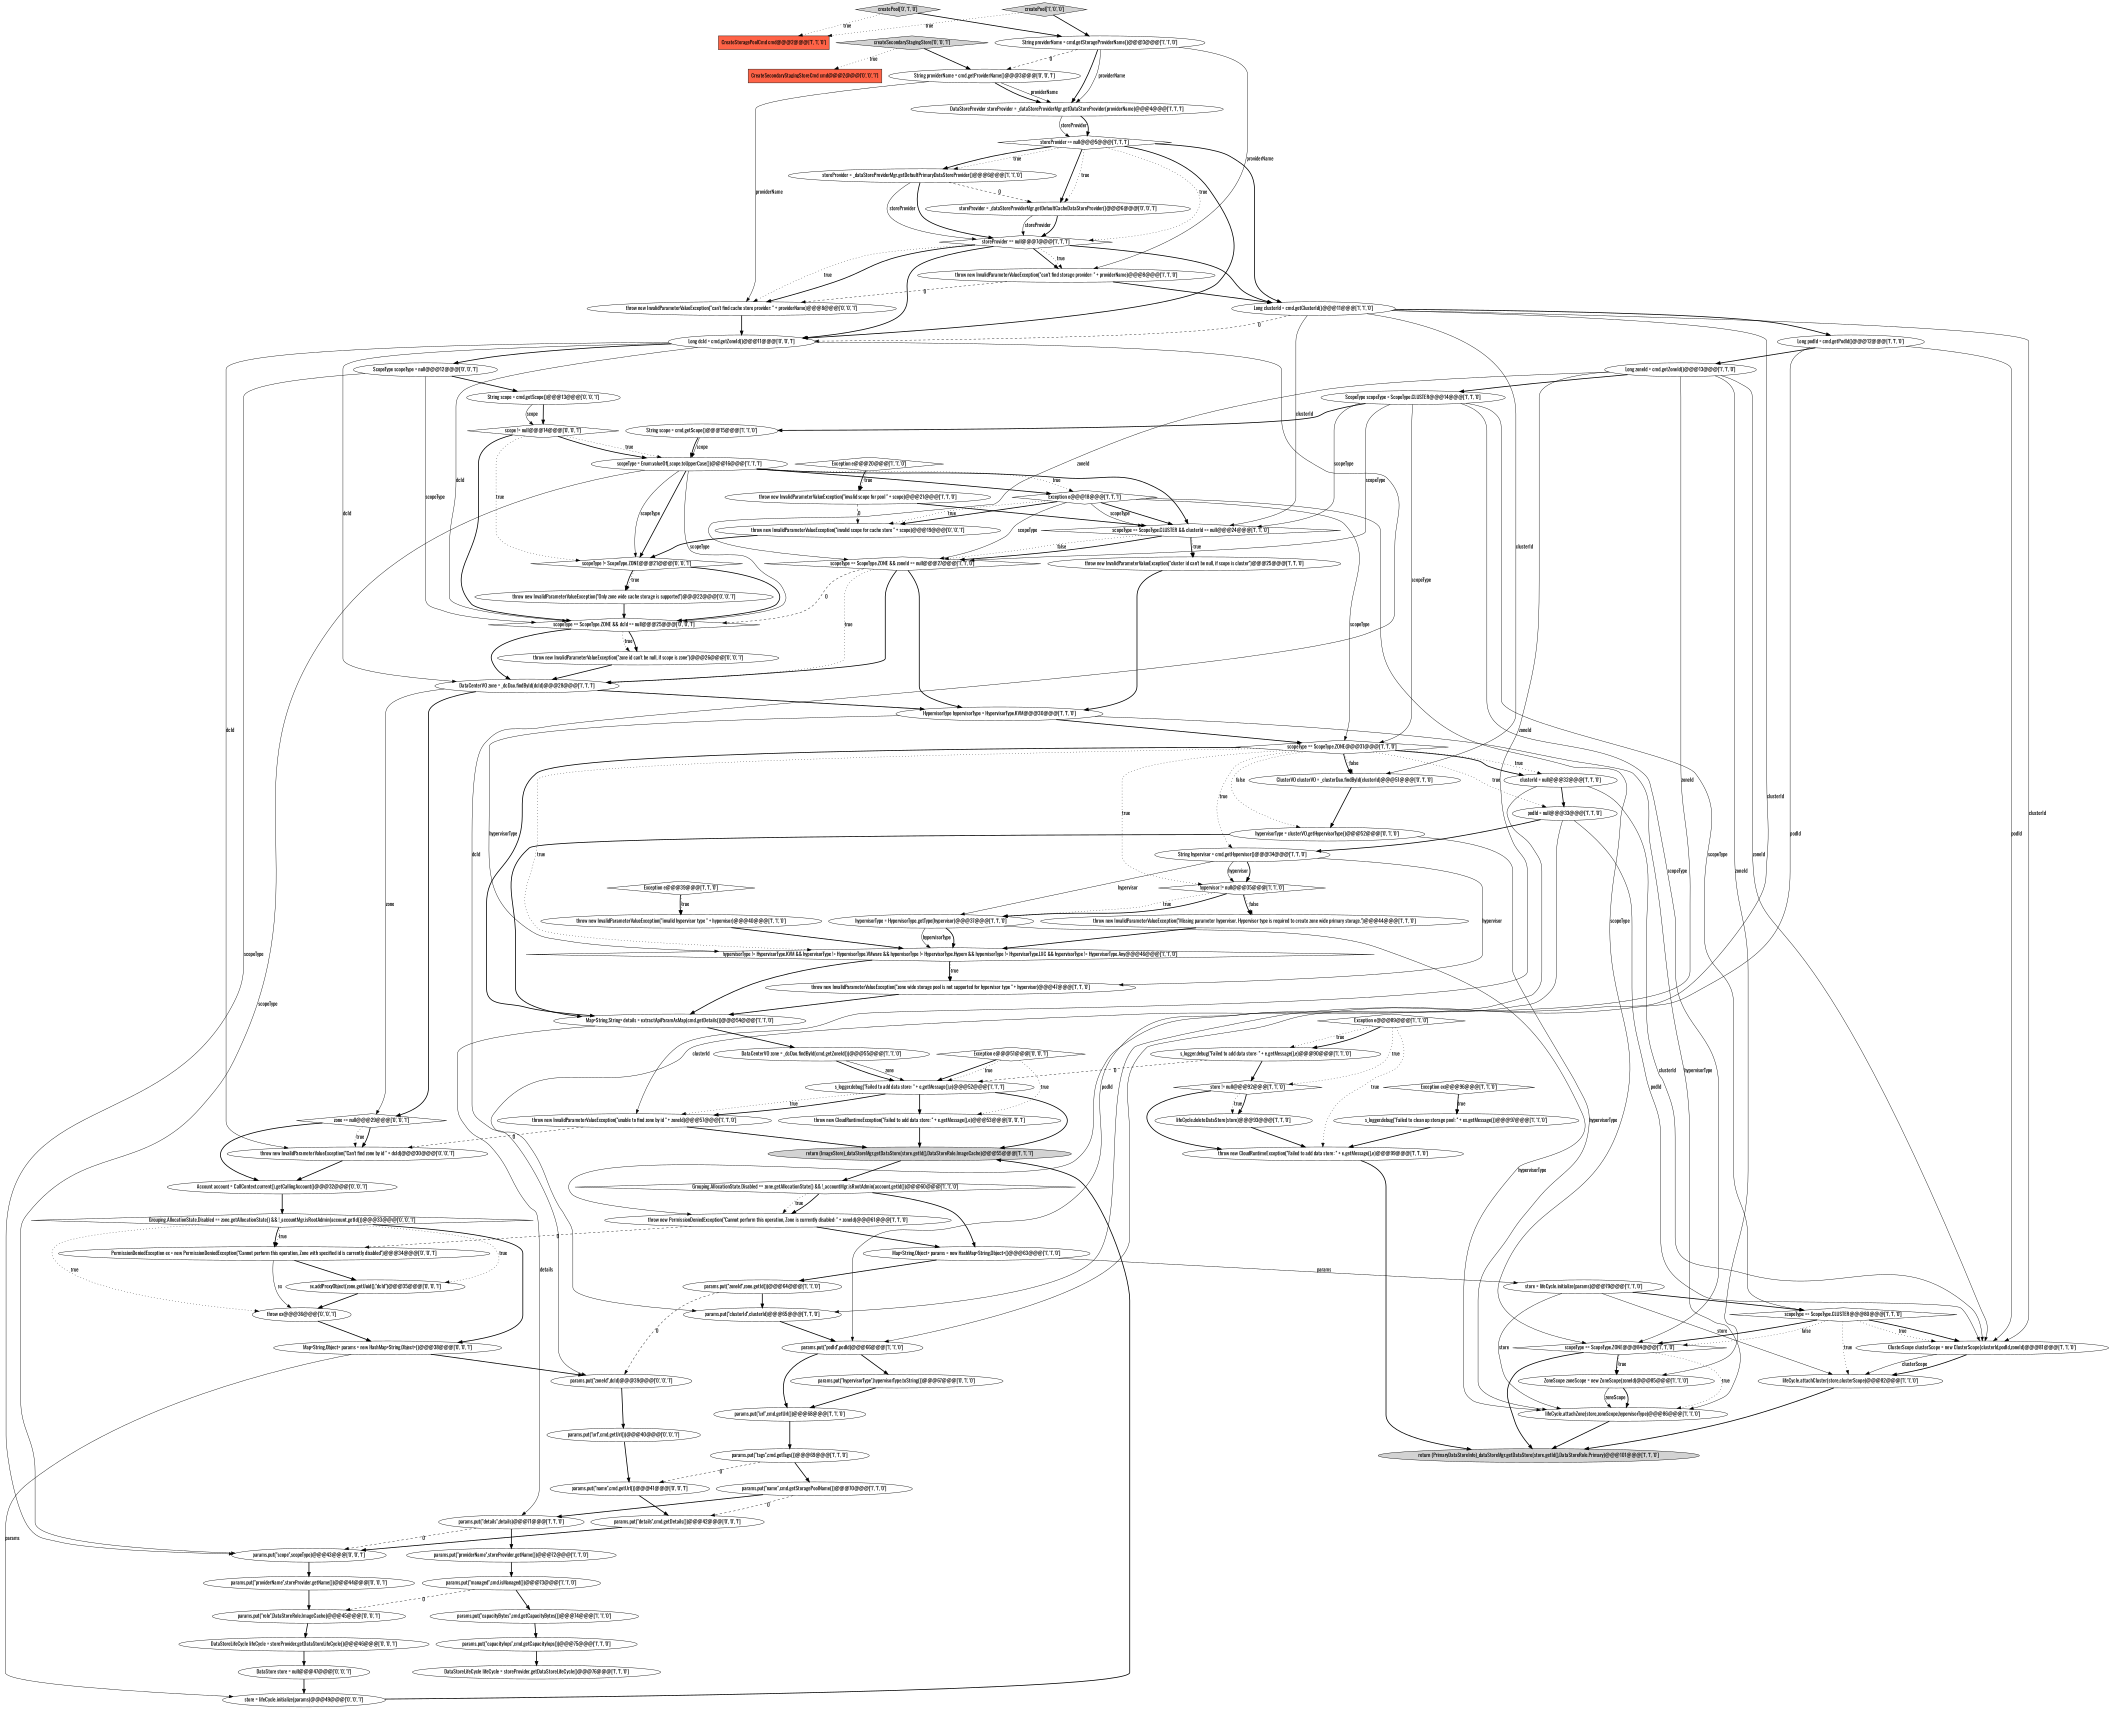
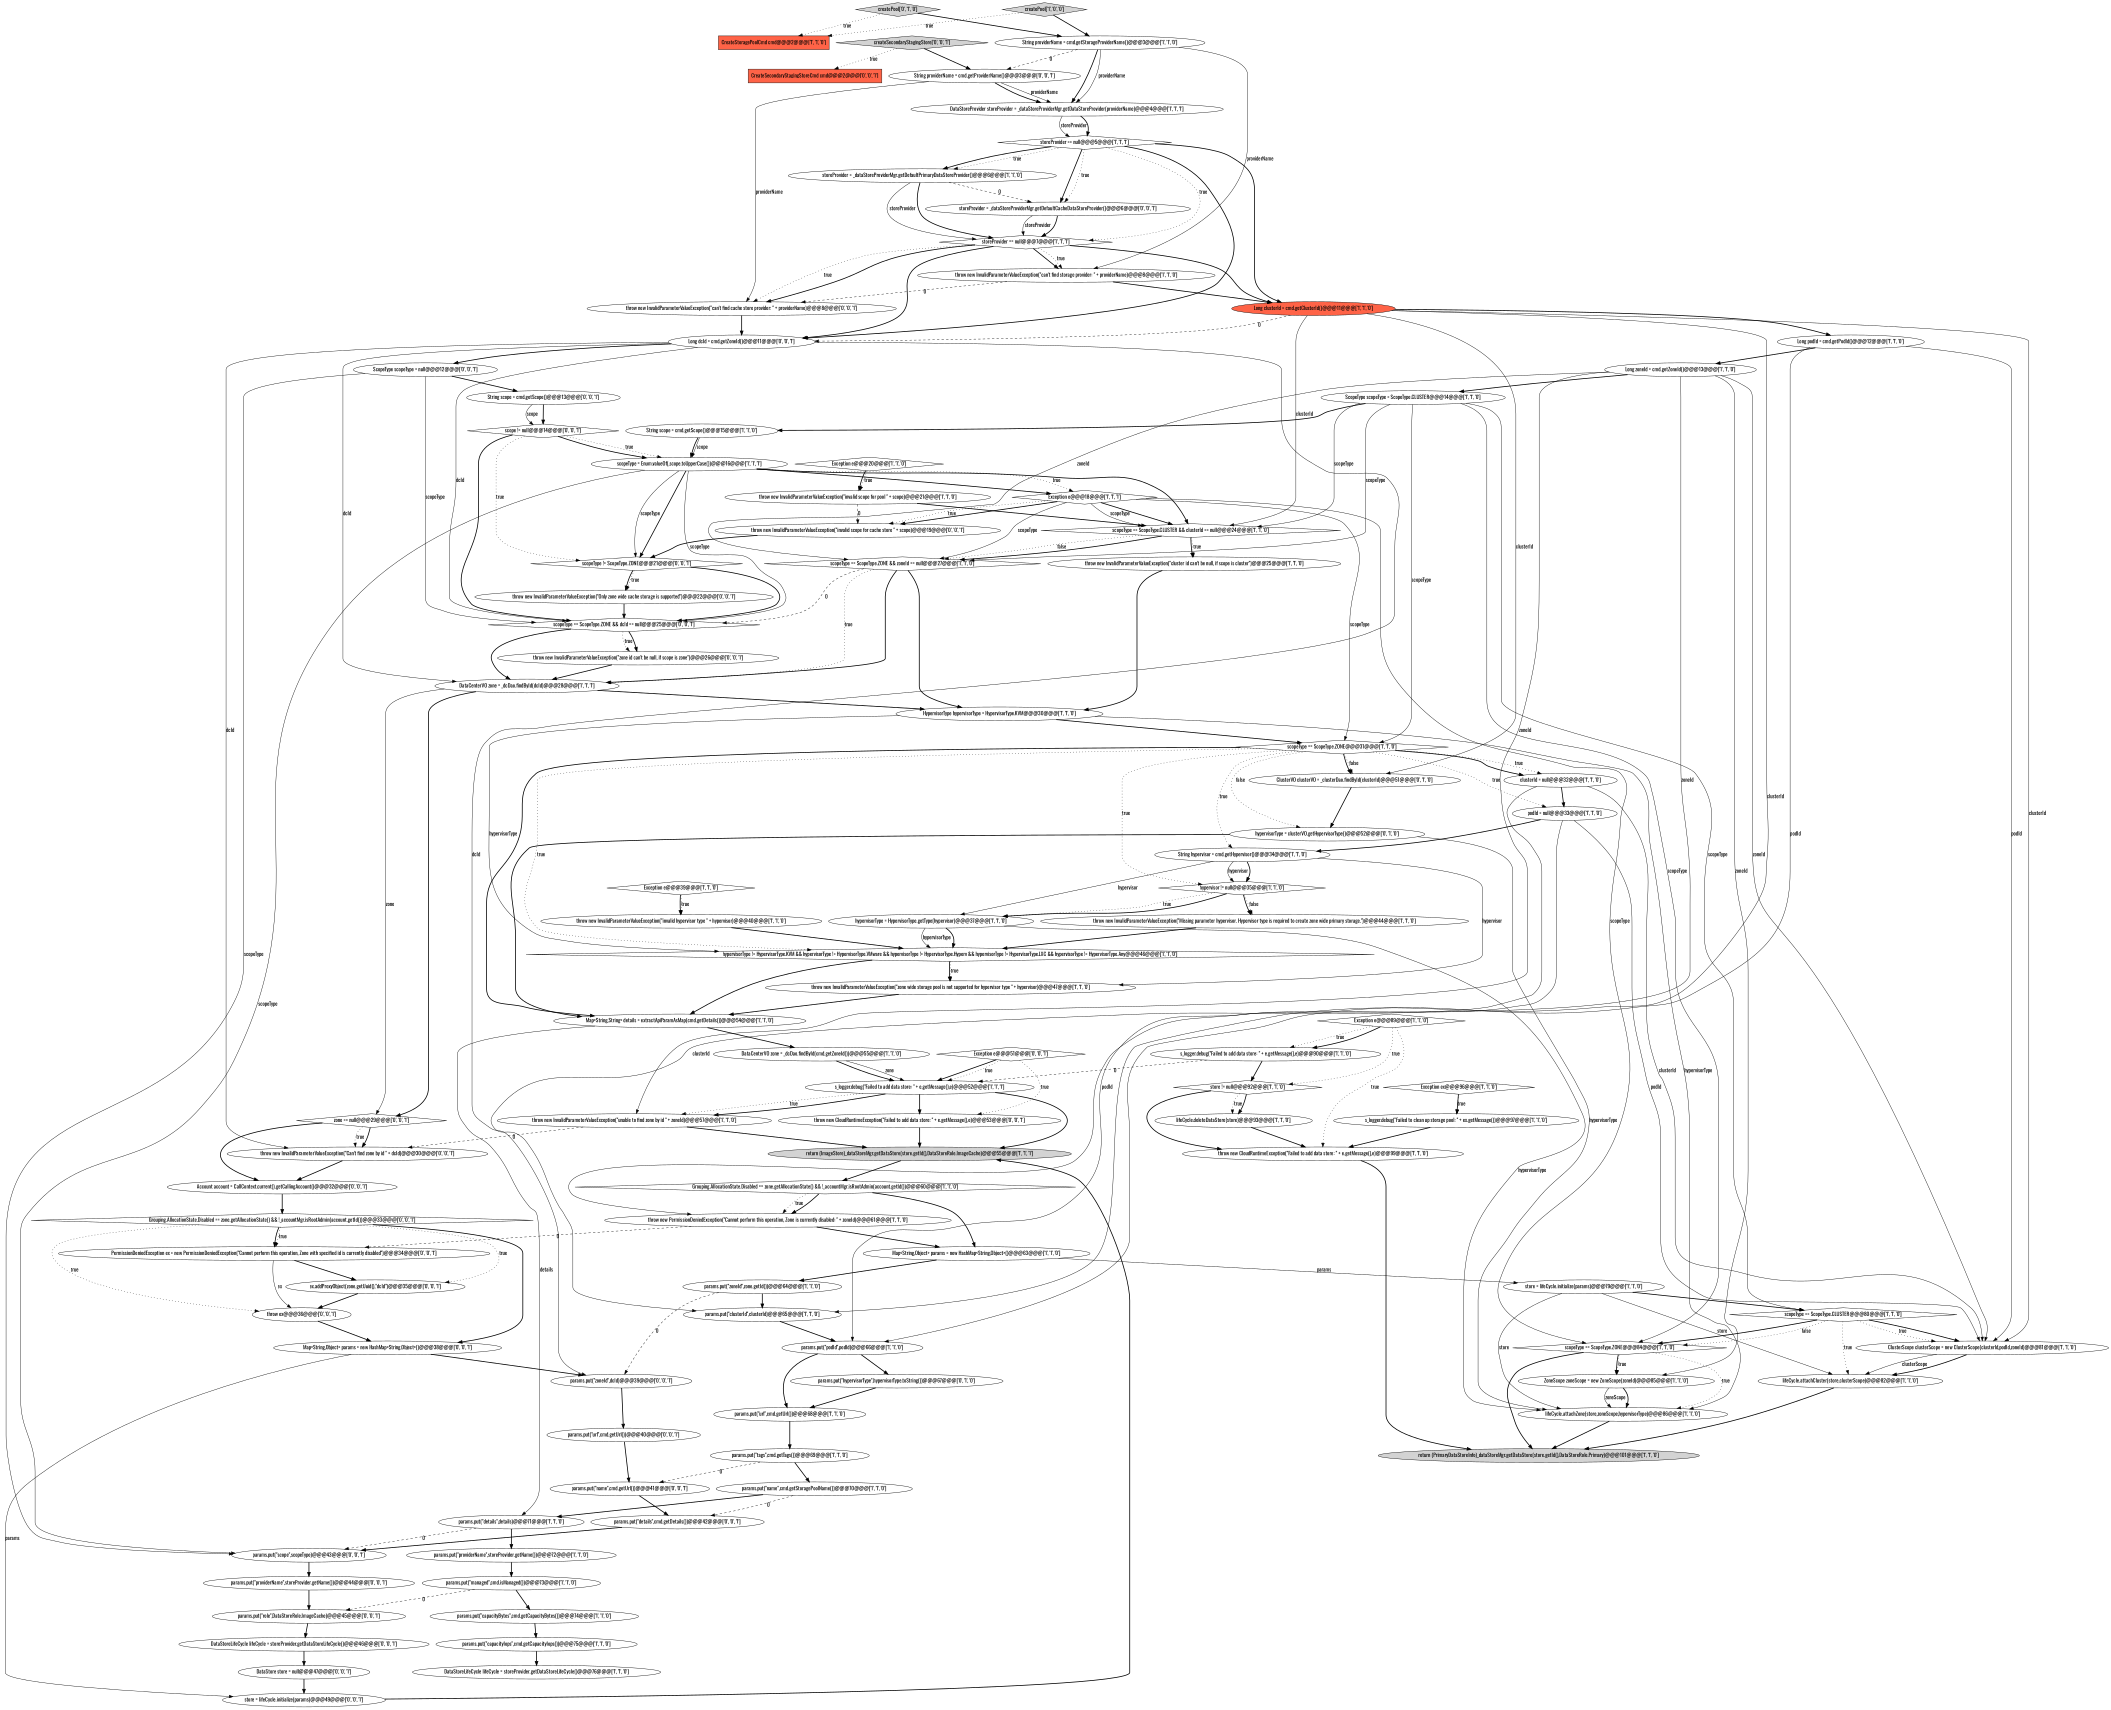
node "Long clusterId = cmd.getClusterId()@@@11@@@['1', '1', '0']": fillcolor white -> tomato
